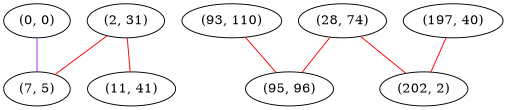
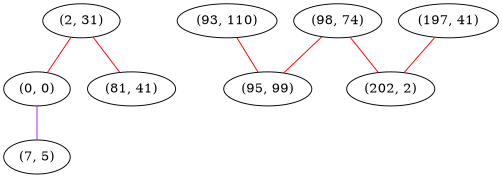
node "(28, 74)": label "(28, 74)" -> "(98, 74)"
node "(197, 40)": label "(197, 40)" -> "(197, 41)"
edge "(2, 31)" -- "(7, 5)": now "(2, 31)" -- "(0, 0)"
node "(11, 41)": label "(11, 41)" -> "(81, 41)"
node "(95, 96)": label "(95, 96)" -> "(95, 99)"
